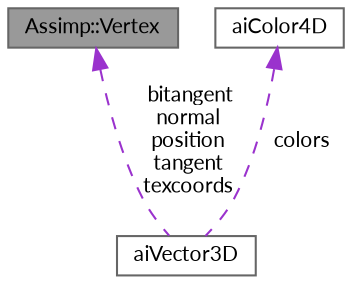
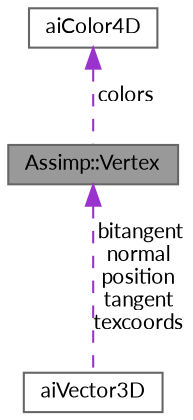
edge "aiVector3D" -> "aiColor4D": now "Assimp::Vertex" -> "aiColor4D"
